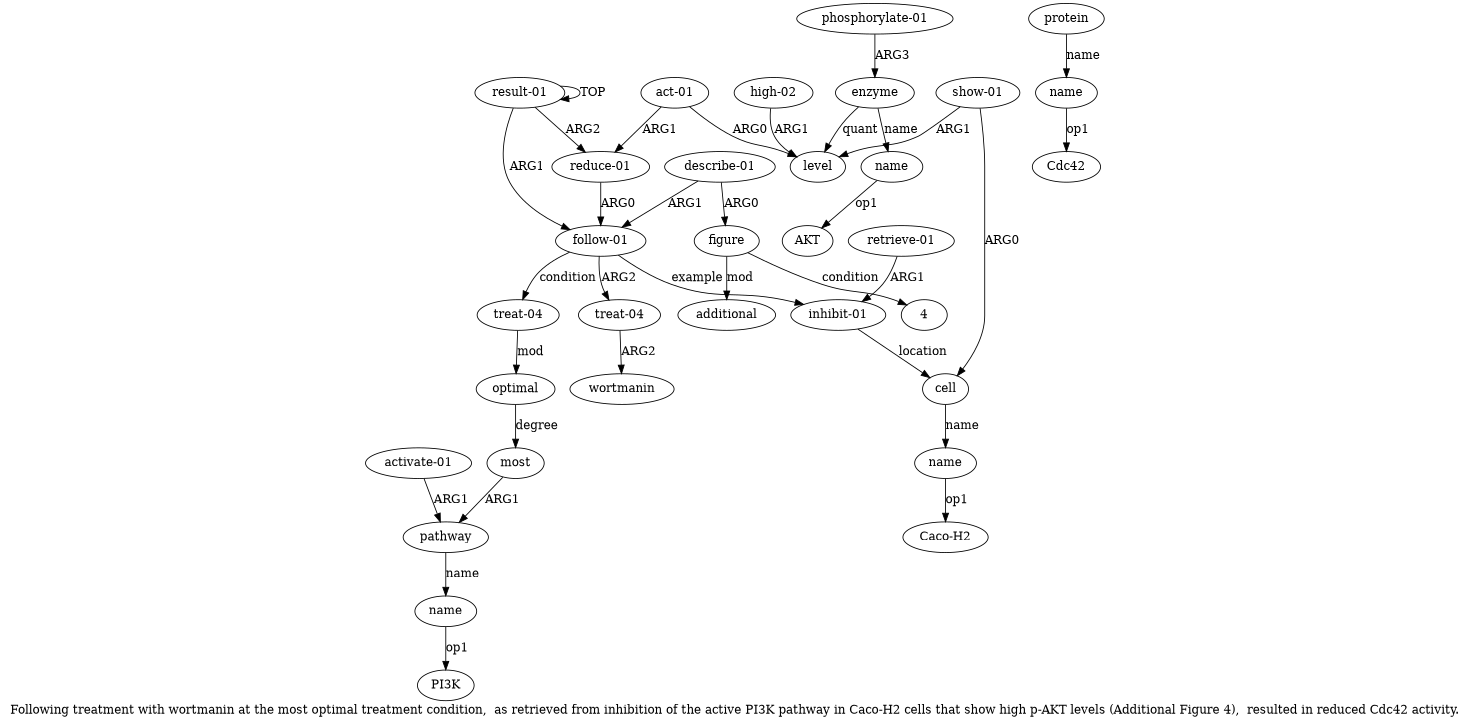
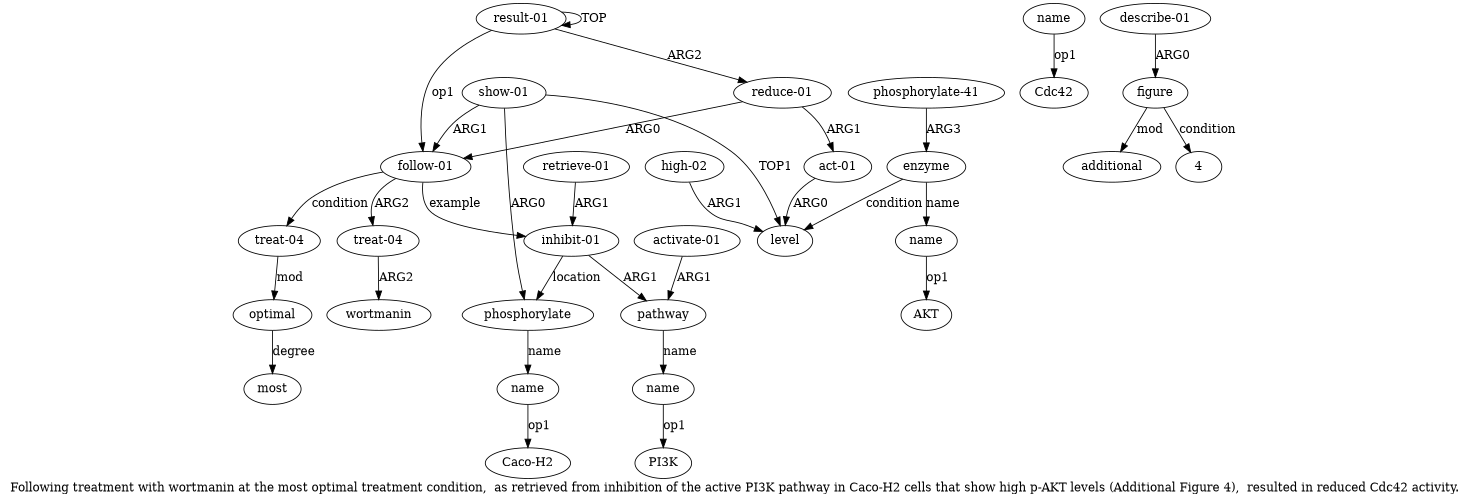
node "phosphorylate-01": label "phosphorylate-01" -> "phosphorylate-41"
node "protein": removed
edge "act-01" -> "reduce-01": reversed
edge "enzyme" -> "level": label "quant" -> "condition"
edge "show-01" -> "level": label "ARG1" -> "TOP1"
edge "result-01" -> "follow-01": label "ARG1" -> "op1"
edge "describe-01" -> "follow-01": now "show-01" -> "follow-01"
node "cell": label "cell" -> "phosphorylate"
edge "most" -> "pathway": now "inhibit-01" -> "pathway"
